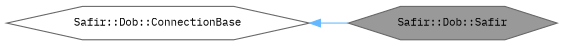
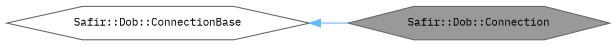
node "Safir::Dob::Safir": label "Safir::Dob::Safir" -> "Safir::Dob::Connection"
